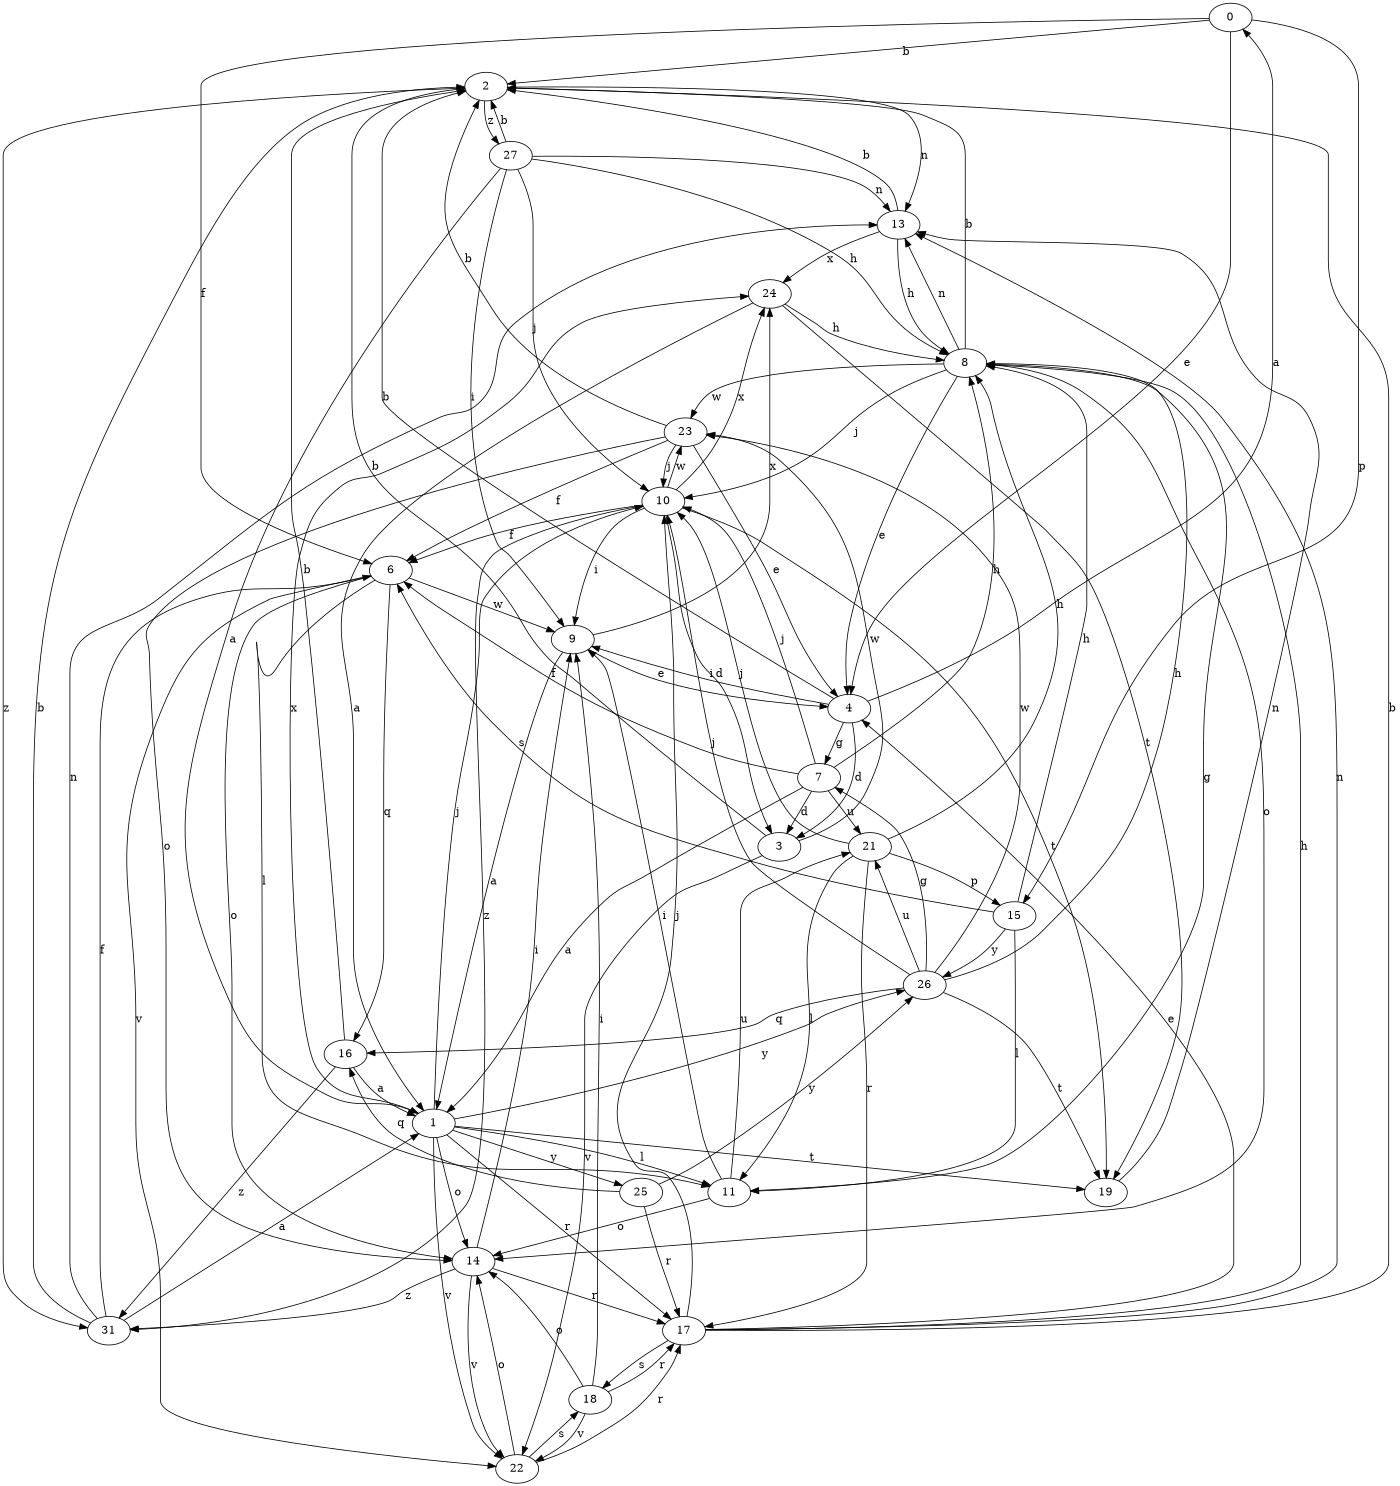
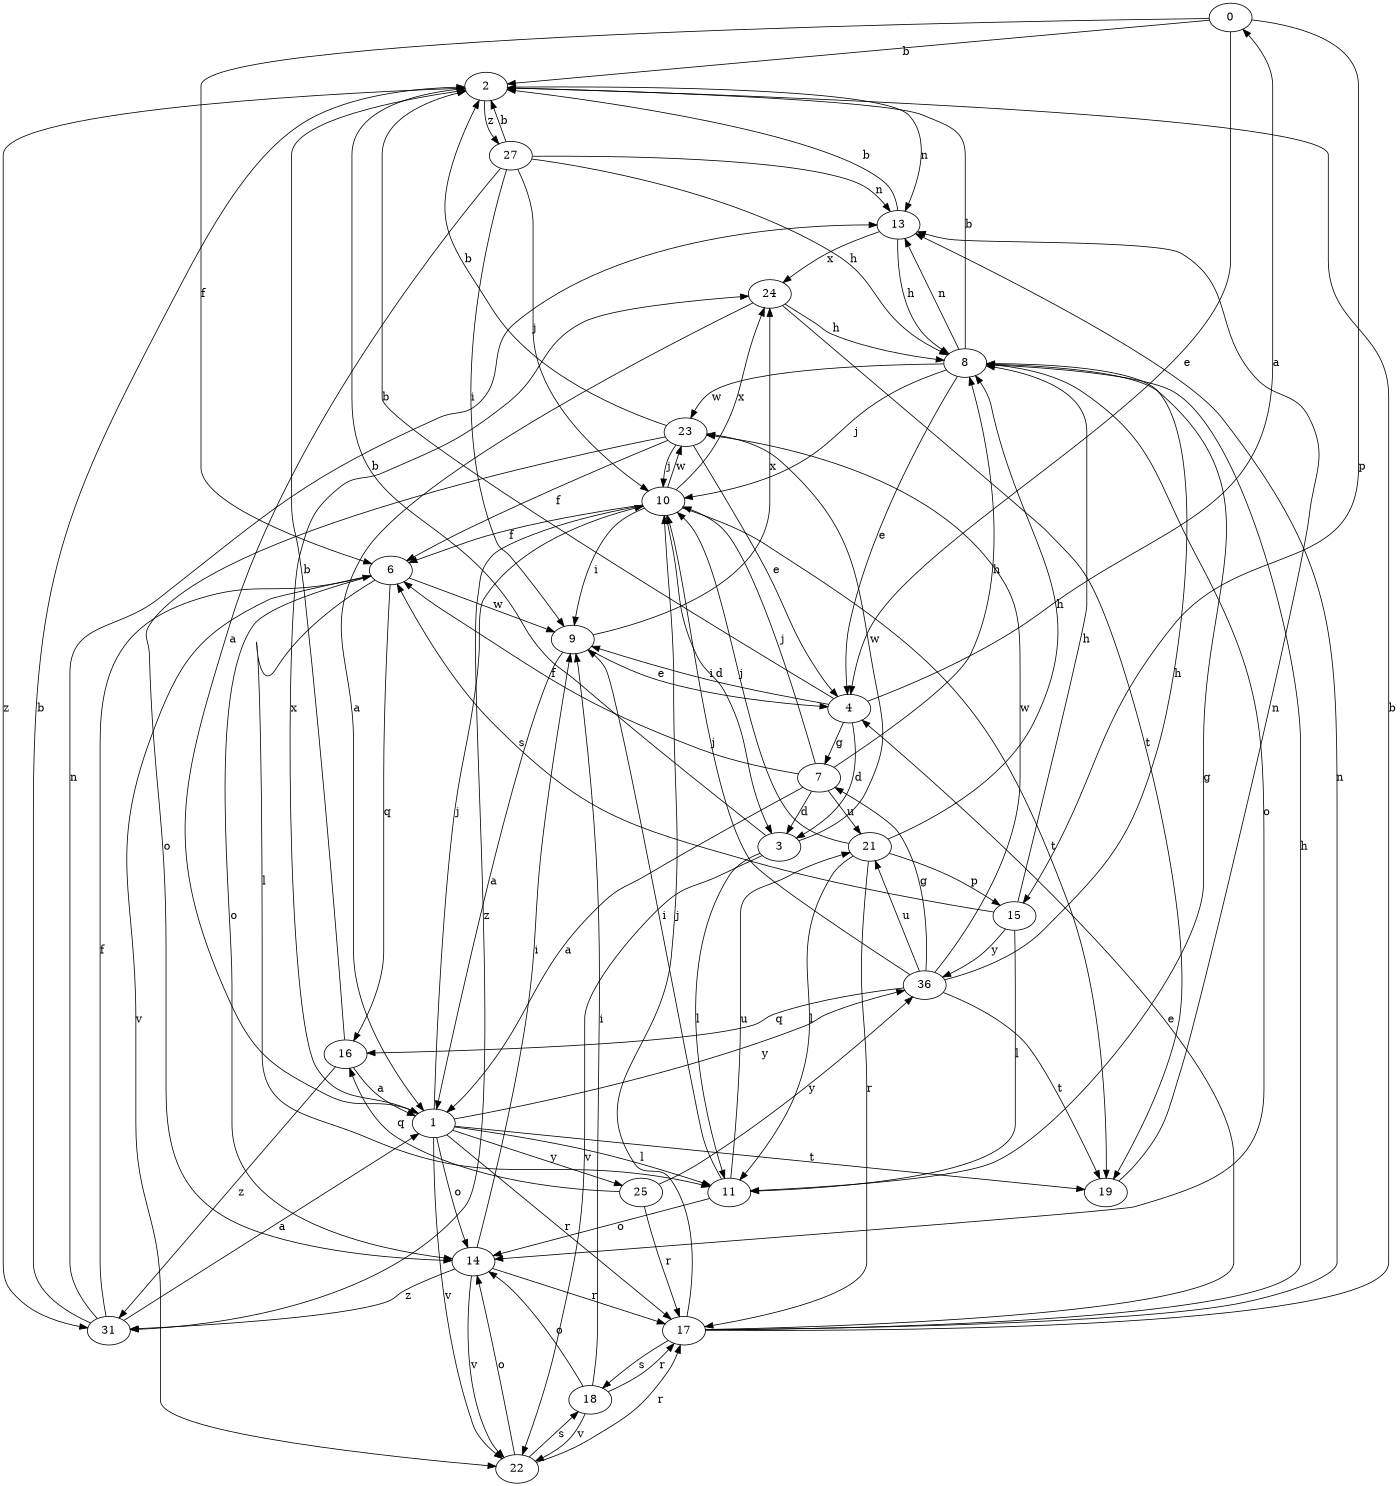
node "26": label "26" -> "36"
edge "3" -> "11": added, label "l"
